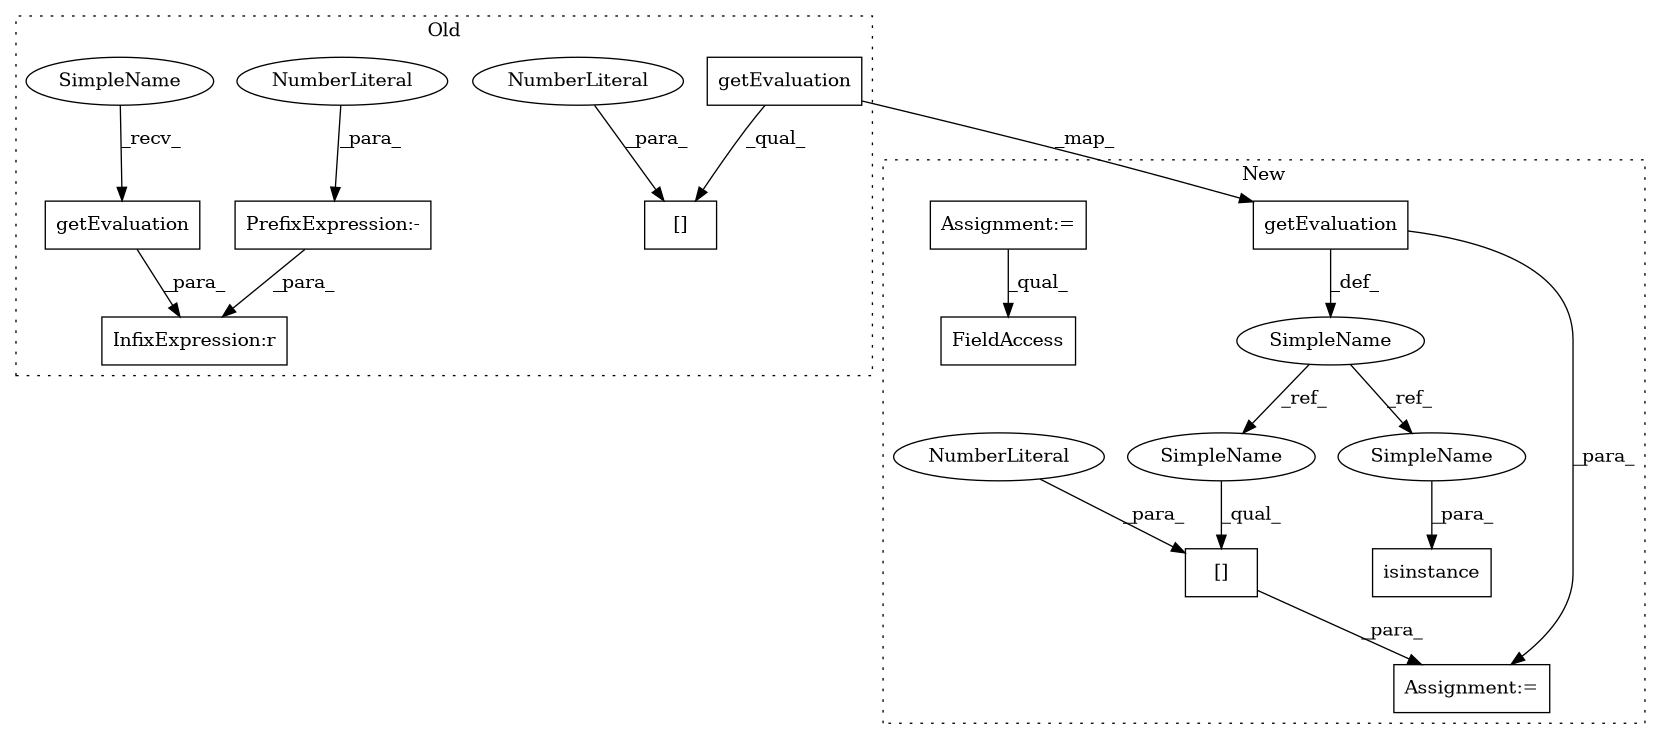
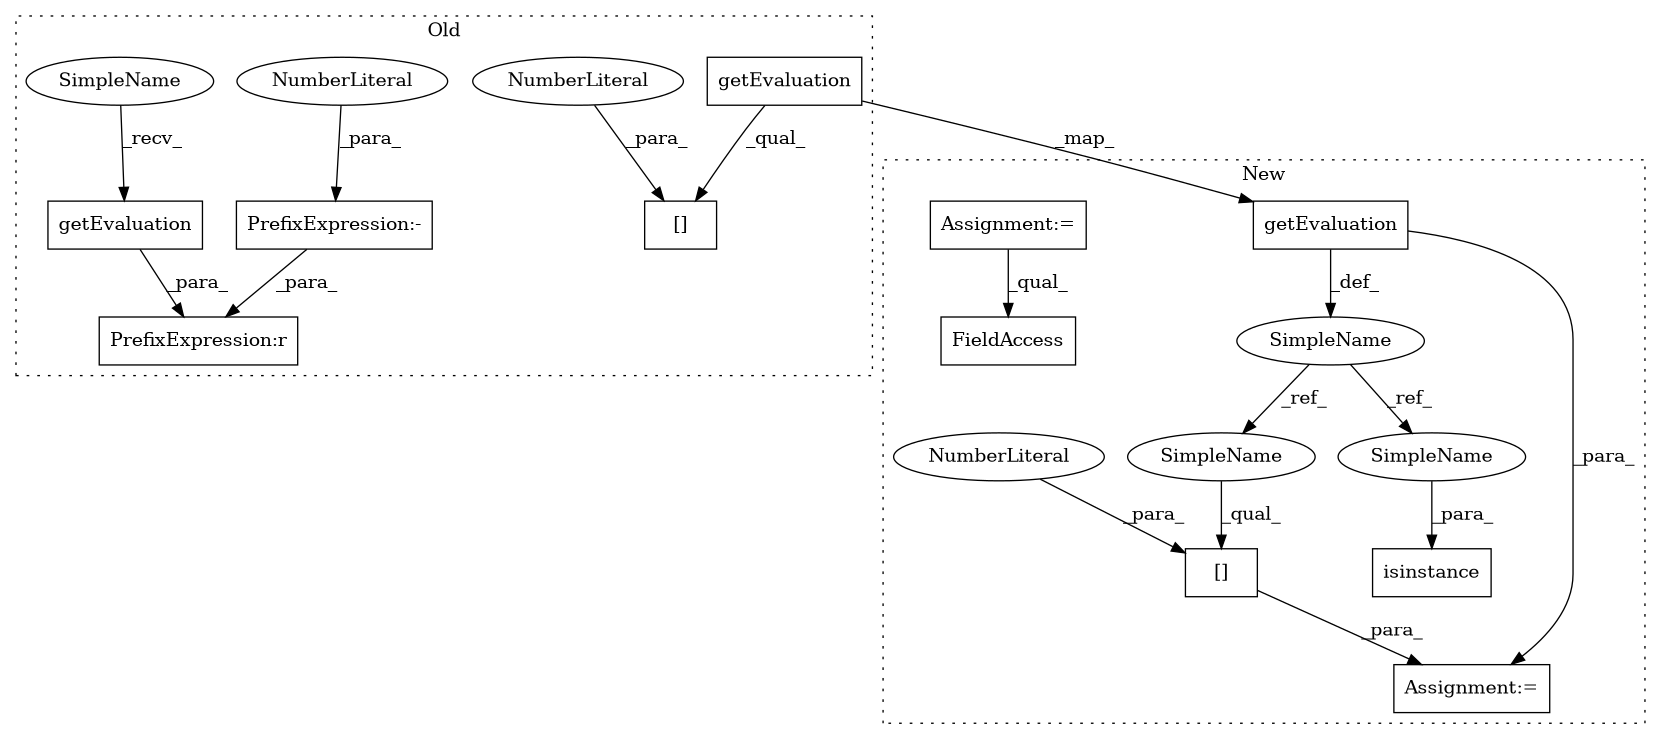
node "InfixExpression:r": label "InfixExpression:r" -> "PrefixExpression:r"
